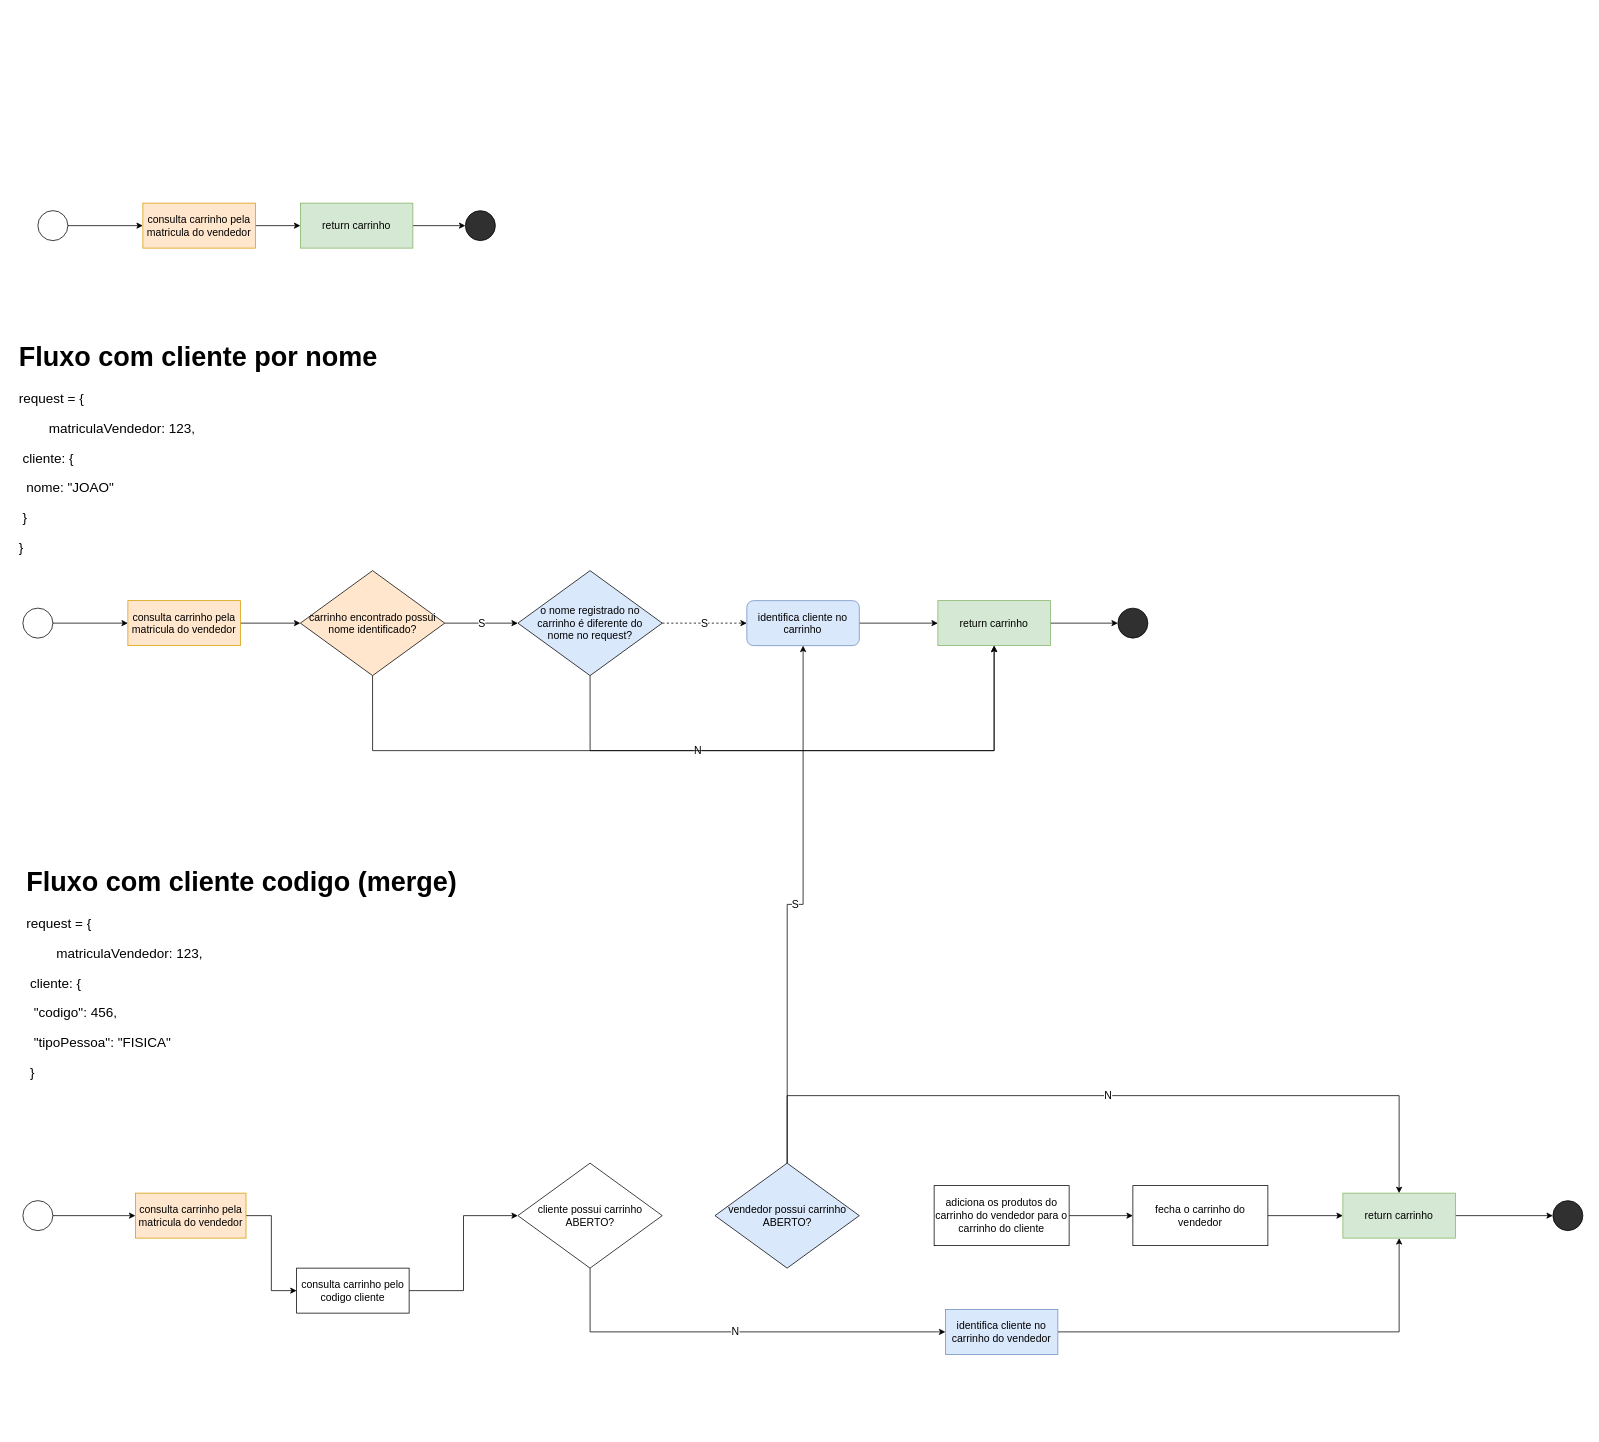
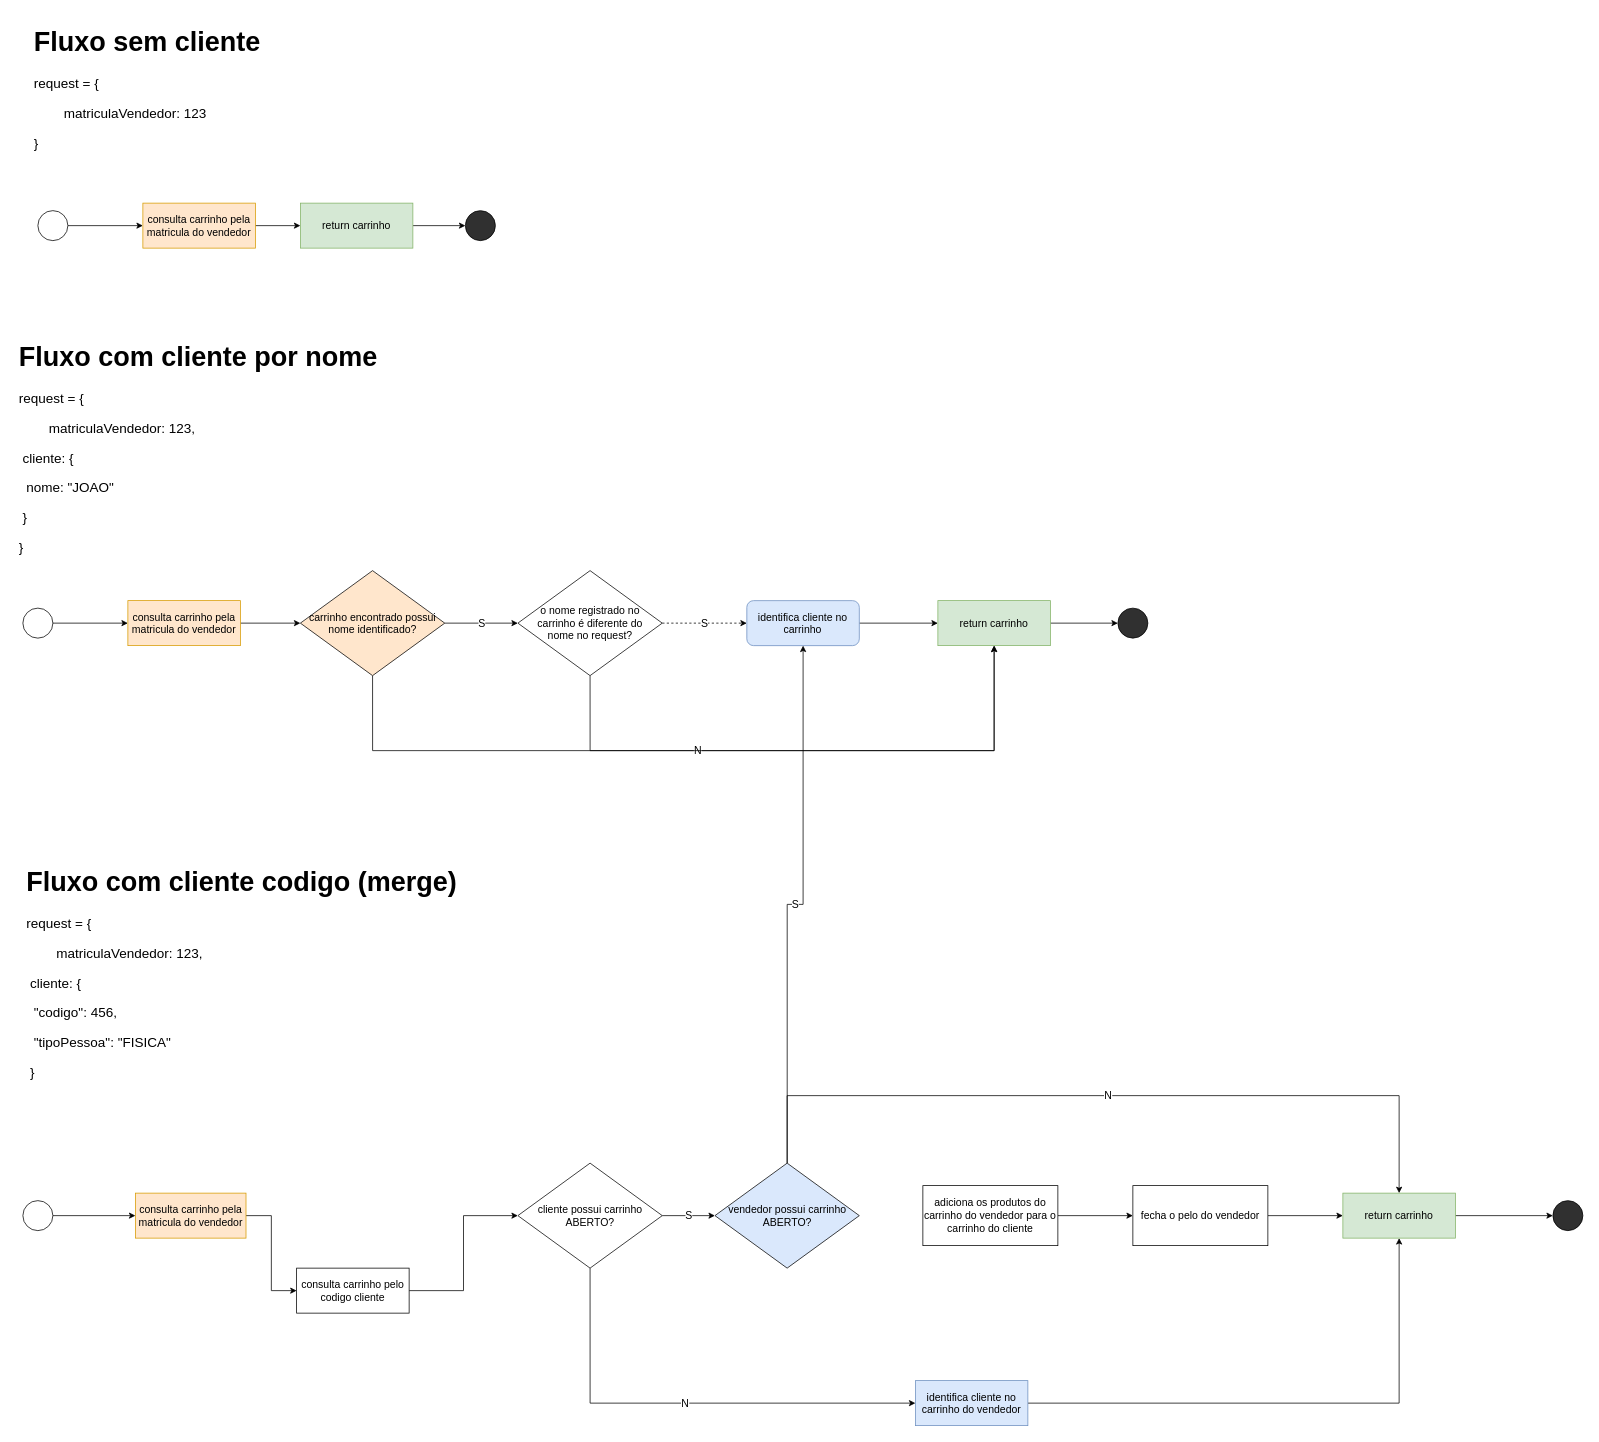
node "Fluxo sem clienterequest = { matriculaVendedor: 123 }": added
node "o nome registrado no carrinho é diferente do nome no request?": fillcolor #dae8fc -> #ffffff
edge "cliente possui carrinho ABERTO?" -> "vendedor possui carrinho ABERTO?": added, label "S"
node "adiciona os produtos do carrinho do vendedor para o carrinho do cliente": moved (1002, 1215) -> (990, 1215)
node "fecha o carrinho do vendedor": label "fecha o carrinho do vendedor" -> "fecha o pelo do vendedor"
node "identifica cliente no carrinho do vendedor": moved (1002, 1332) -> (972, 1403)
